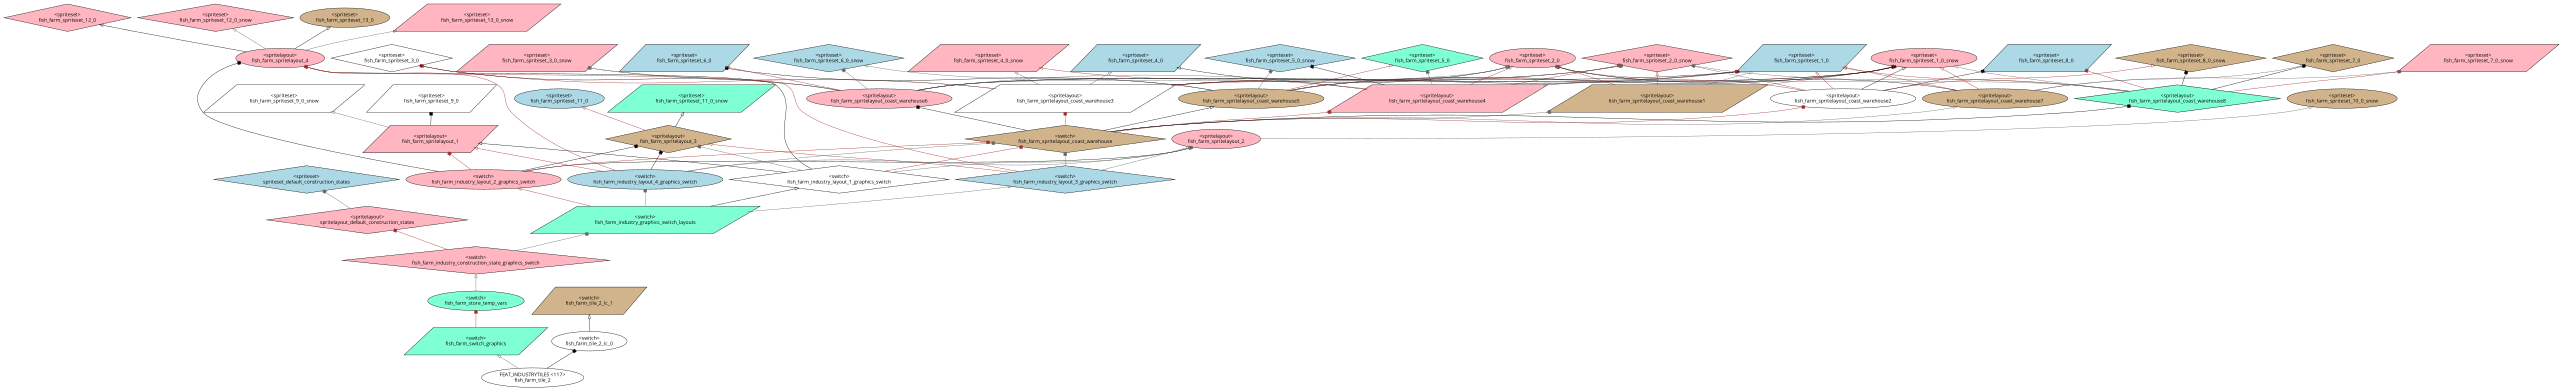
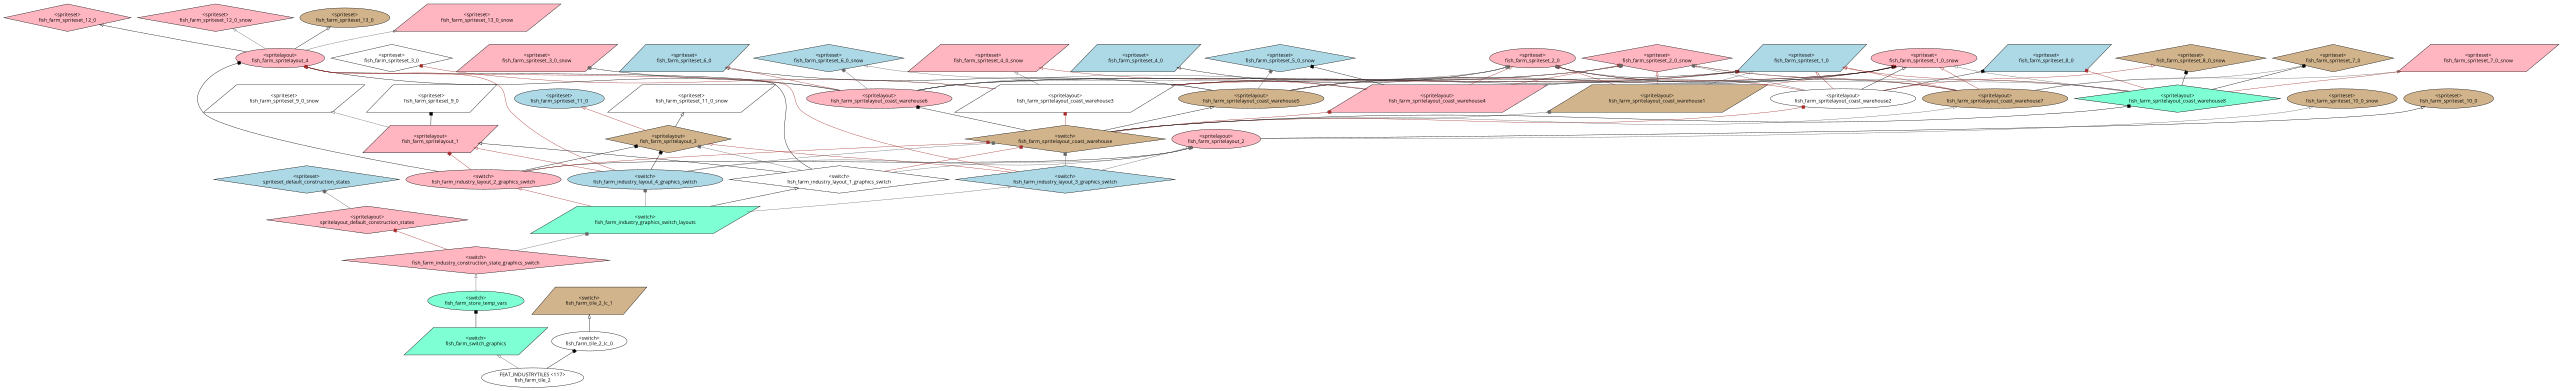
node "<spriteset> fish_farm_spriteset_5_0": removed
edge "<spritelayout> fish_farm_spritelayout_coast_warehouse7" -> "<spriteset> fish_farm_spriteset_2_0_snow": added
edge "<spritelayout> fish_farm_spritelayout_coast_warehouse7" -> "<spriteset> fish_farm_spriteset_7_0_snow": arrowhead box -> onormal
edge "<spritelayout> fish_farm_spritelayout_coast_warehouse6" -> "<spriteset> fish_farm_spriteset_3_0": now "<spritelayout> fish_farm_spritelayout_coast_warehouse6" -> "<spritelayout> fish_farm_spritelayout_4"
edge "<spritelayout> fish_farm_spritelayout_coast_warehouse5" -> "<spriteset> fish_farm_spriteset_6_0": arrowhead box -> onormal
edge "<spritelayout> fish_farm_spritelayout_coast_warehouse3" -> "<spriteset> fish_farm_spriteset_4_0": removed
node "<spriteset> fish_farm_spriteset_11_0_snow": fillcolor aquamarine -> white
node "<spriteset> fish_farm_spriteset_10_0": added
edge "<switch> fish_farm_switch_graphics" -> "<switch> fish_farm_store_temp_vars": color brown -> black
